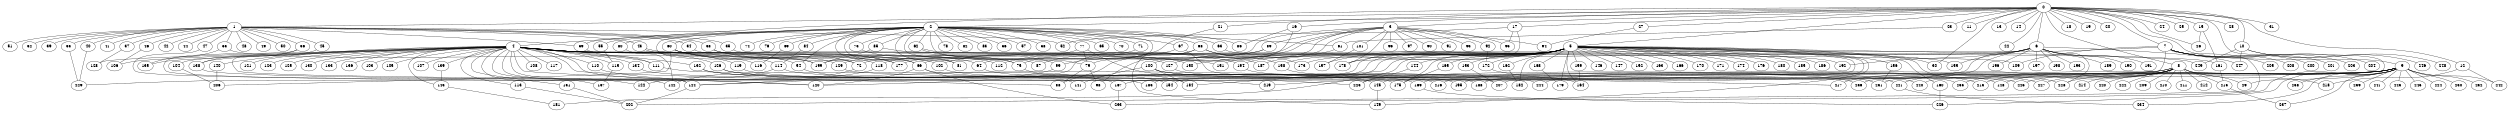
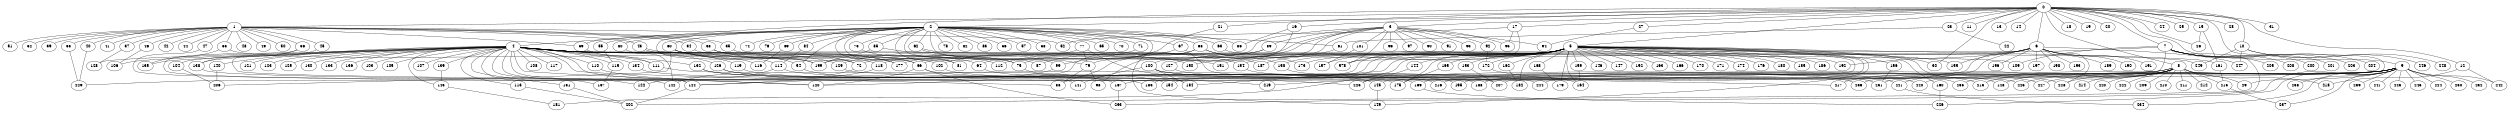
edge "0" -- "22": now "23" -- "22"
edge "4" -- "127": removed
node "178": label "178" -> "578"
